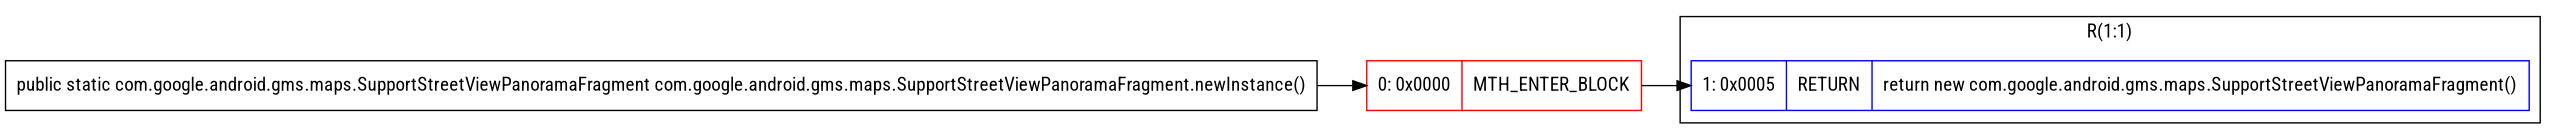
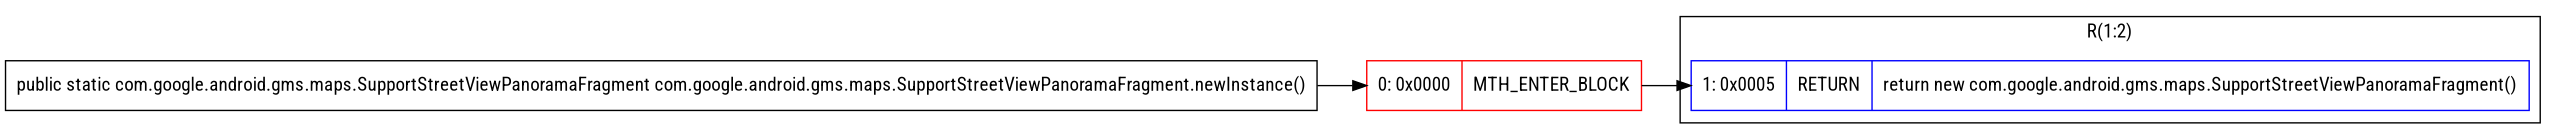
cluster "R(1:1)": label "R(1:1)" -> "R(1:2)"
